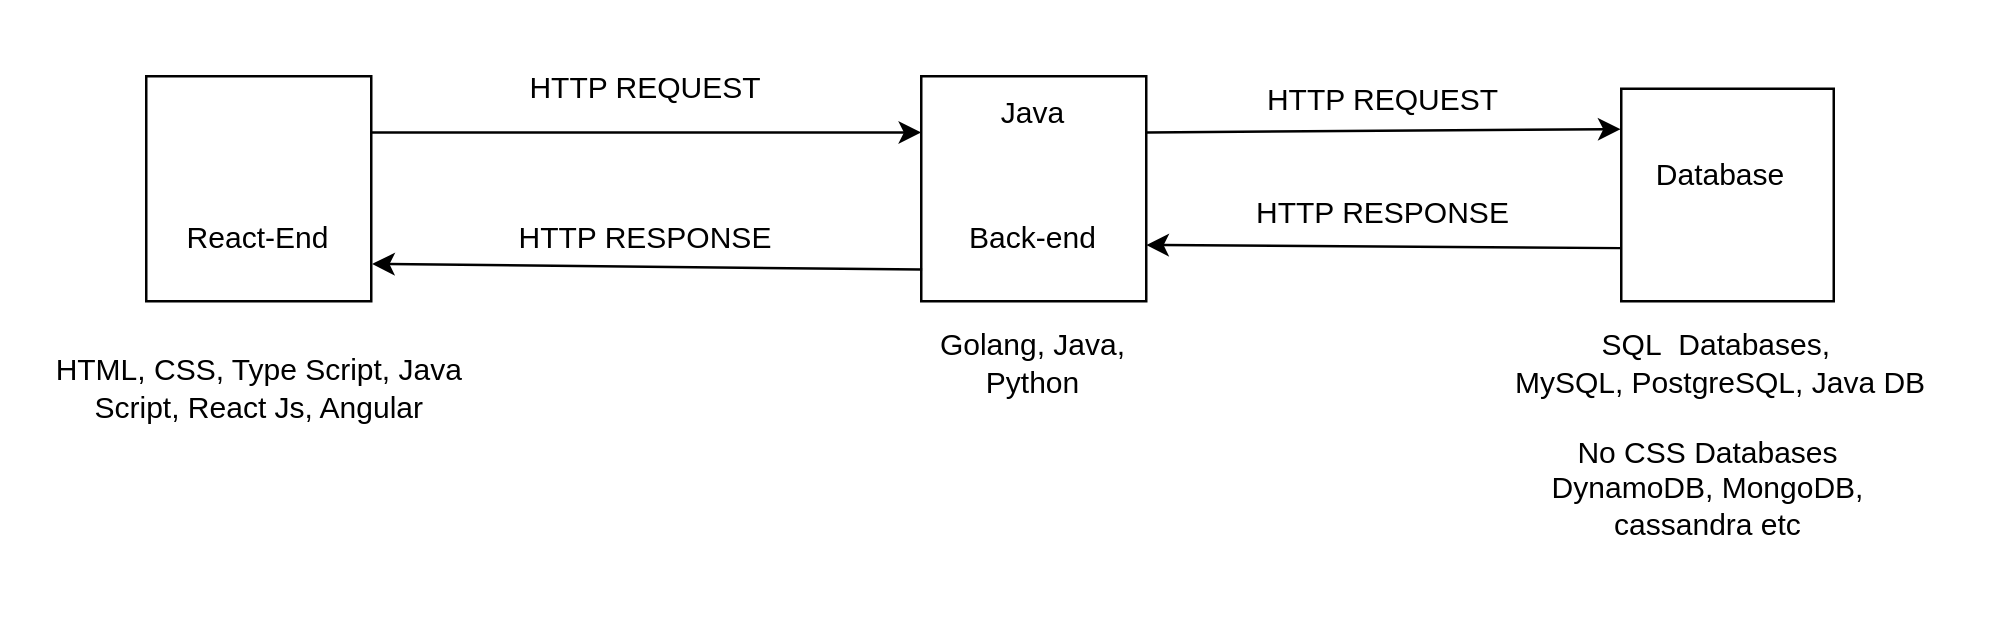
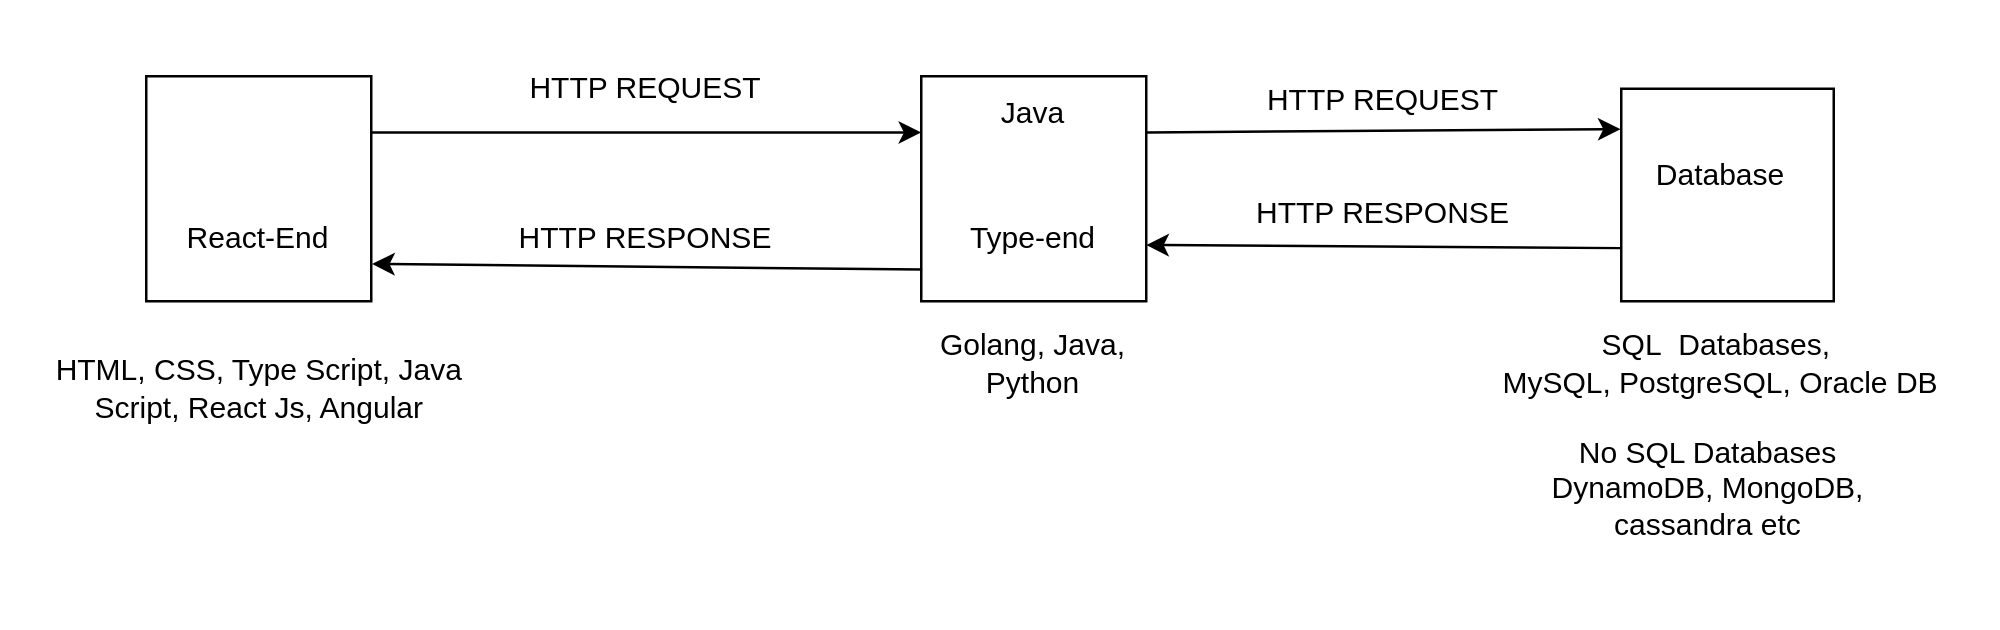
node "Back-end": label "Back-end" -> "Type-end"
node "SQL Databases, MySQL, PostgreSQL, Java DB": label "SQL Databases, MySQL, PostgreSQL, Java DB" -> "SQL Databases, MySQL, PostgreSQL, Oracle DB"
node "No CSS Databases DynamoDB, MongoDB, cassandra etc": label "No CSS Databases DynamoDB, MongoDB, cassandra etc" -> "No SQL Databases DynamoDB, MongoDB, cassandra etc"
